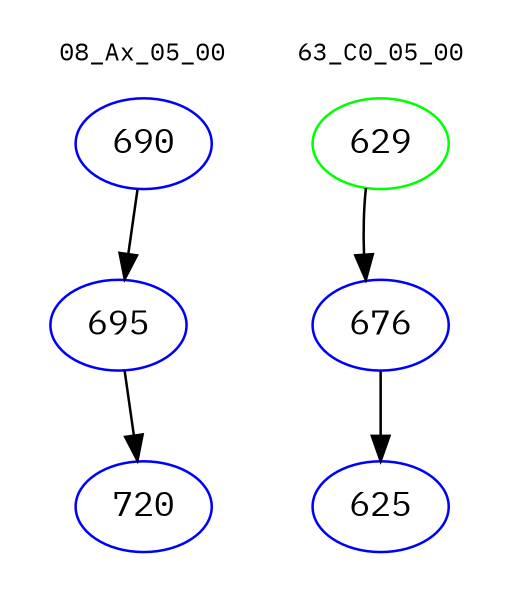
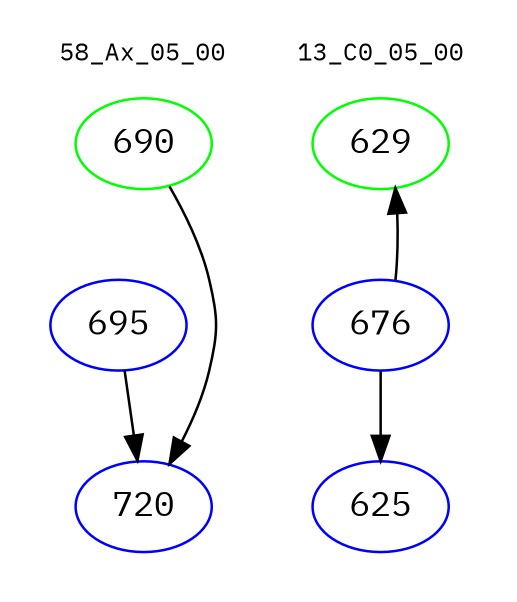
cluster "08_Ax_05_00": label "08_Ax_05_00" -> "58_Ax_05_00"
cluster "63_C0_05_00": label "63_C0_05_00" -> "13_C0_05_00"
node "690": color blue -> green
edge "690" -> "695": now "690" -> "720"
edge "629" -> "676": reversed
